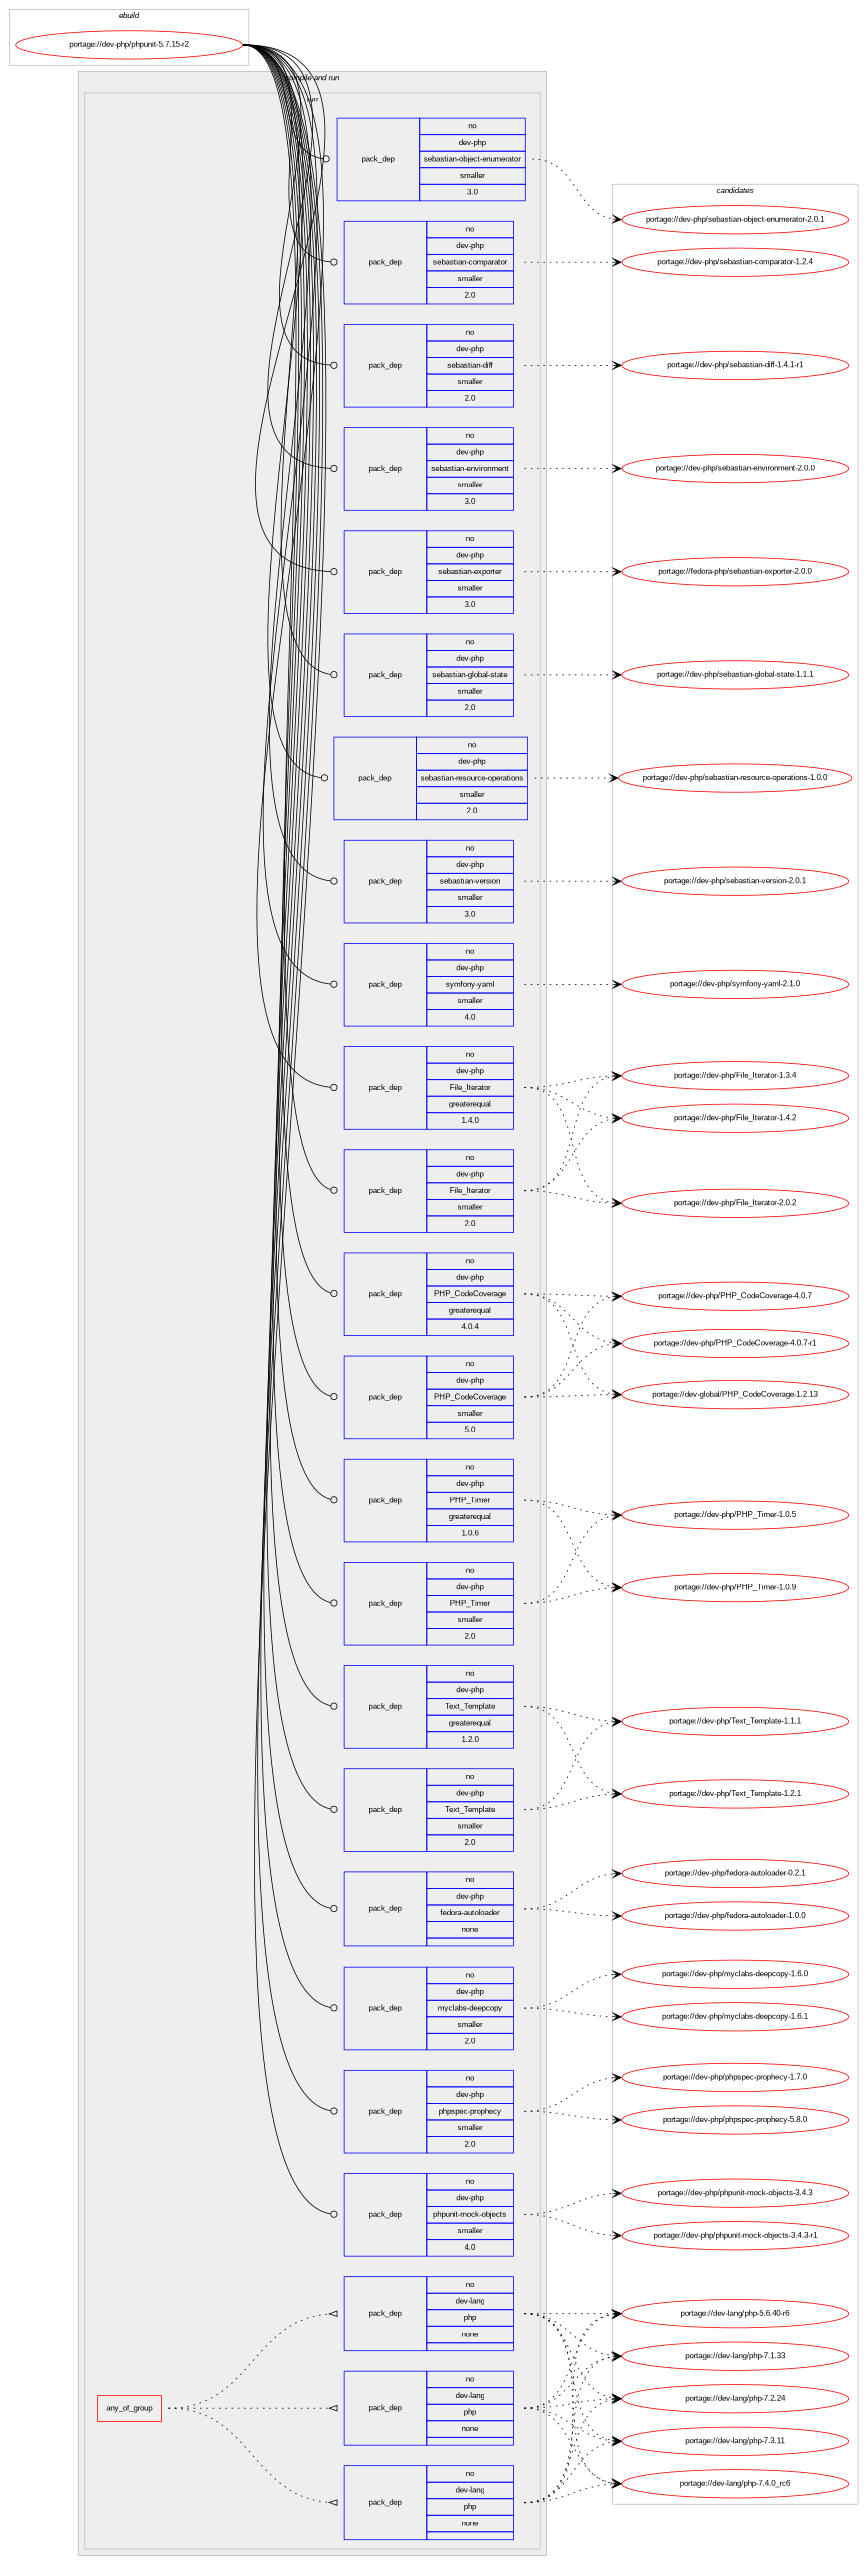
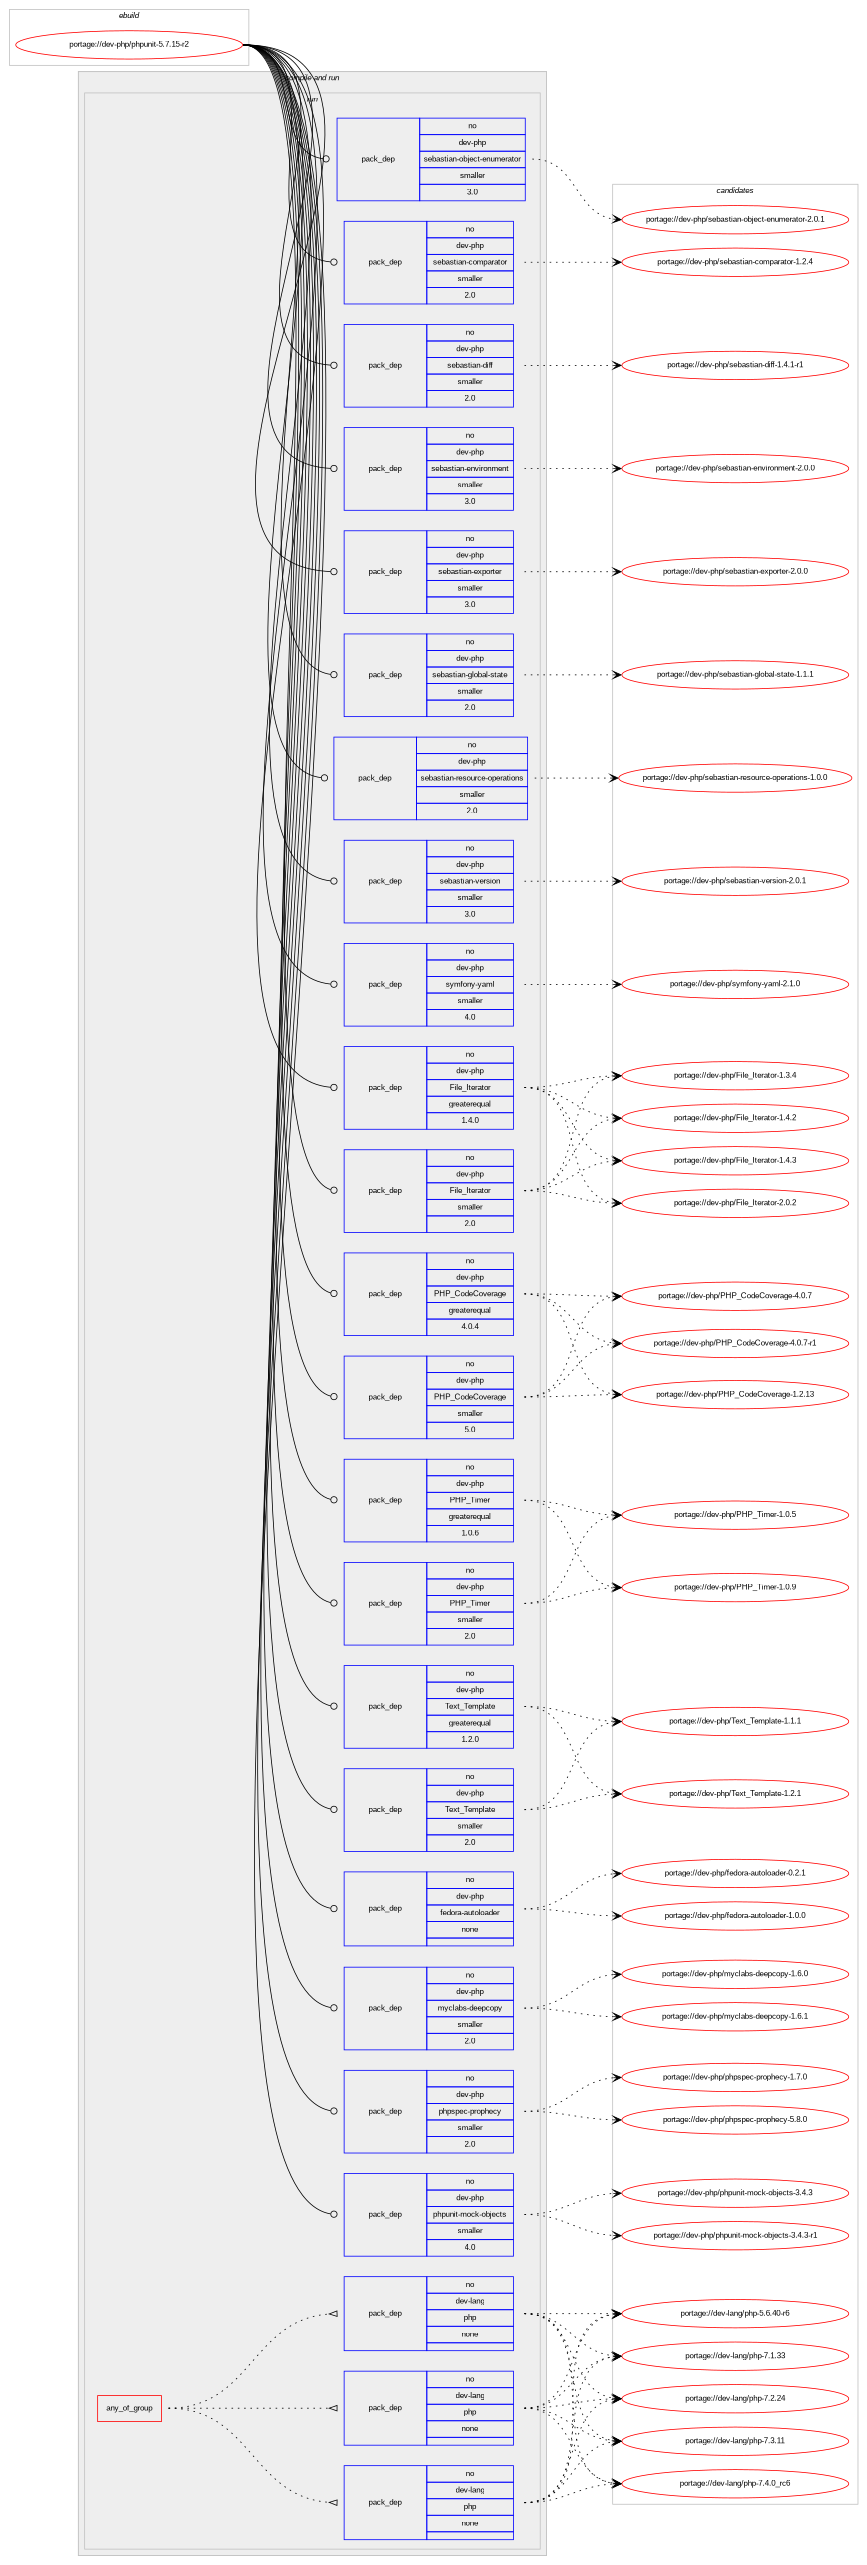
node "portage://fedora-php/sebastian-exporter-2.0.0": label "portage://fedora-php/sebastian-exporter-2.0.0" -> "portage://dev-php/sebastian-exporter-2.0.0"
node "portage://dev-php/File_Iterator-1.4.3": added
node "portage://dev-global/PHP_CodeCoverage-1.2.13": label "portage://dev-global/PHP_CodeCoverage-1.2.13" -> "portage://dev-php/PHP_CodeCoverage-1.2.13"
